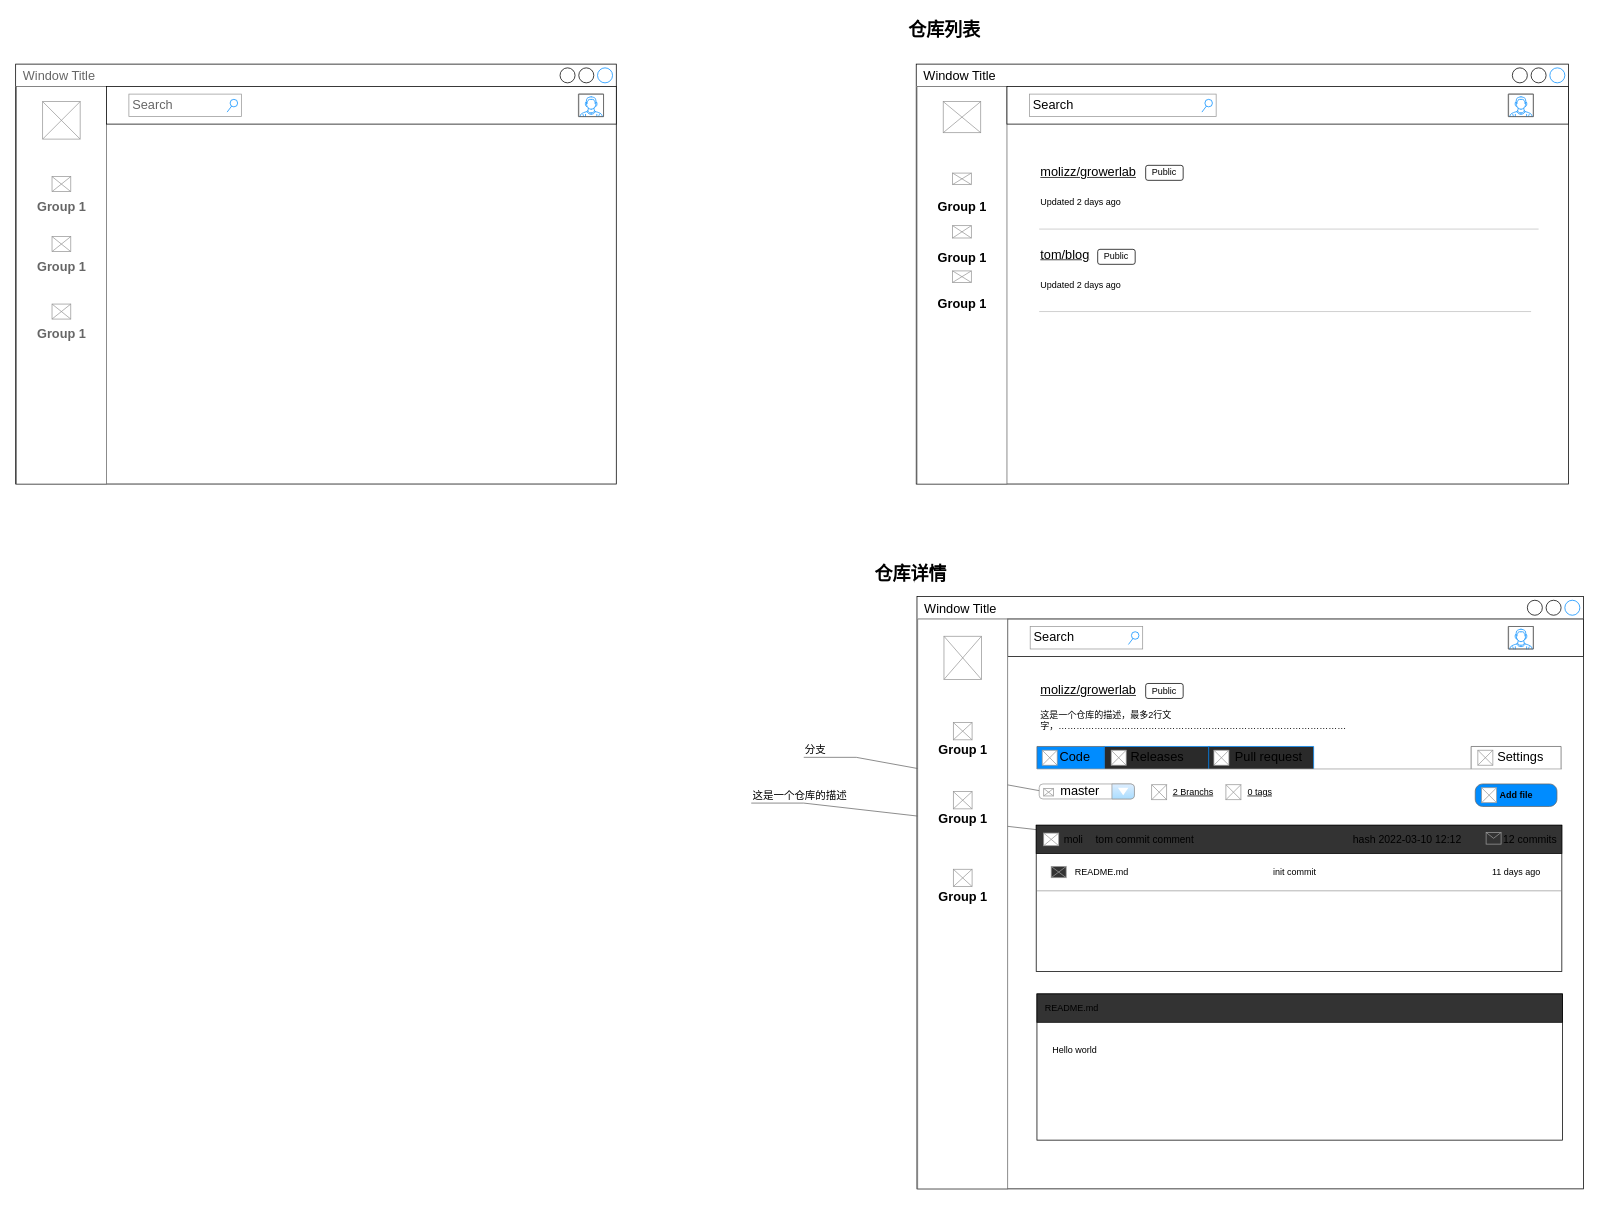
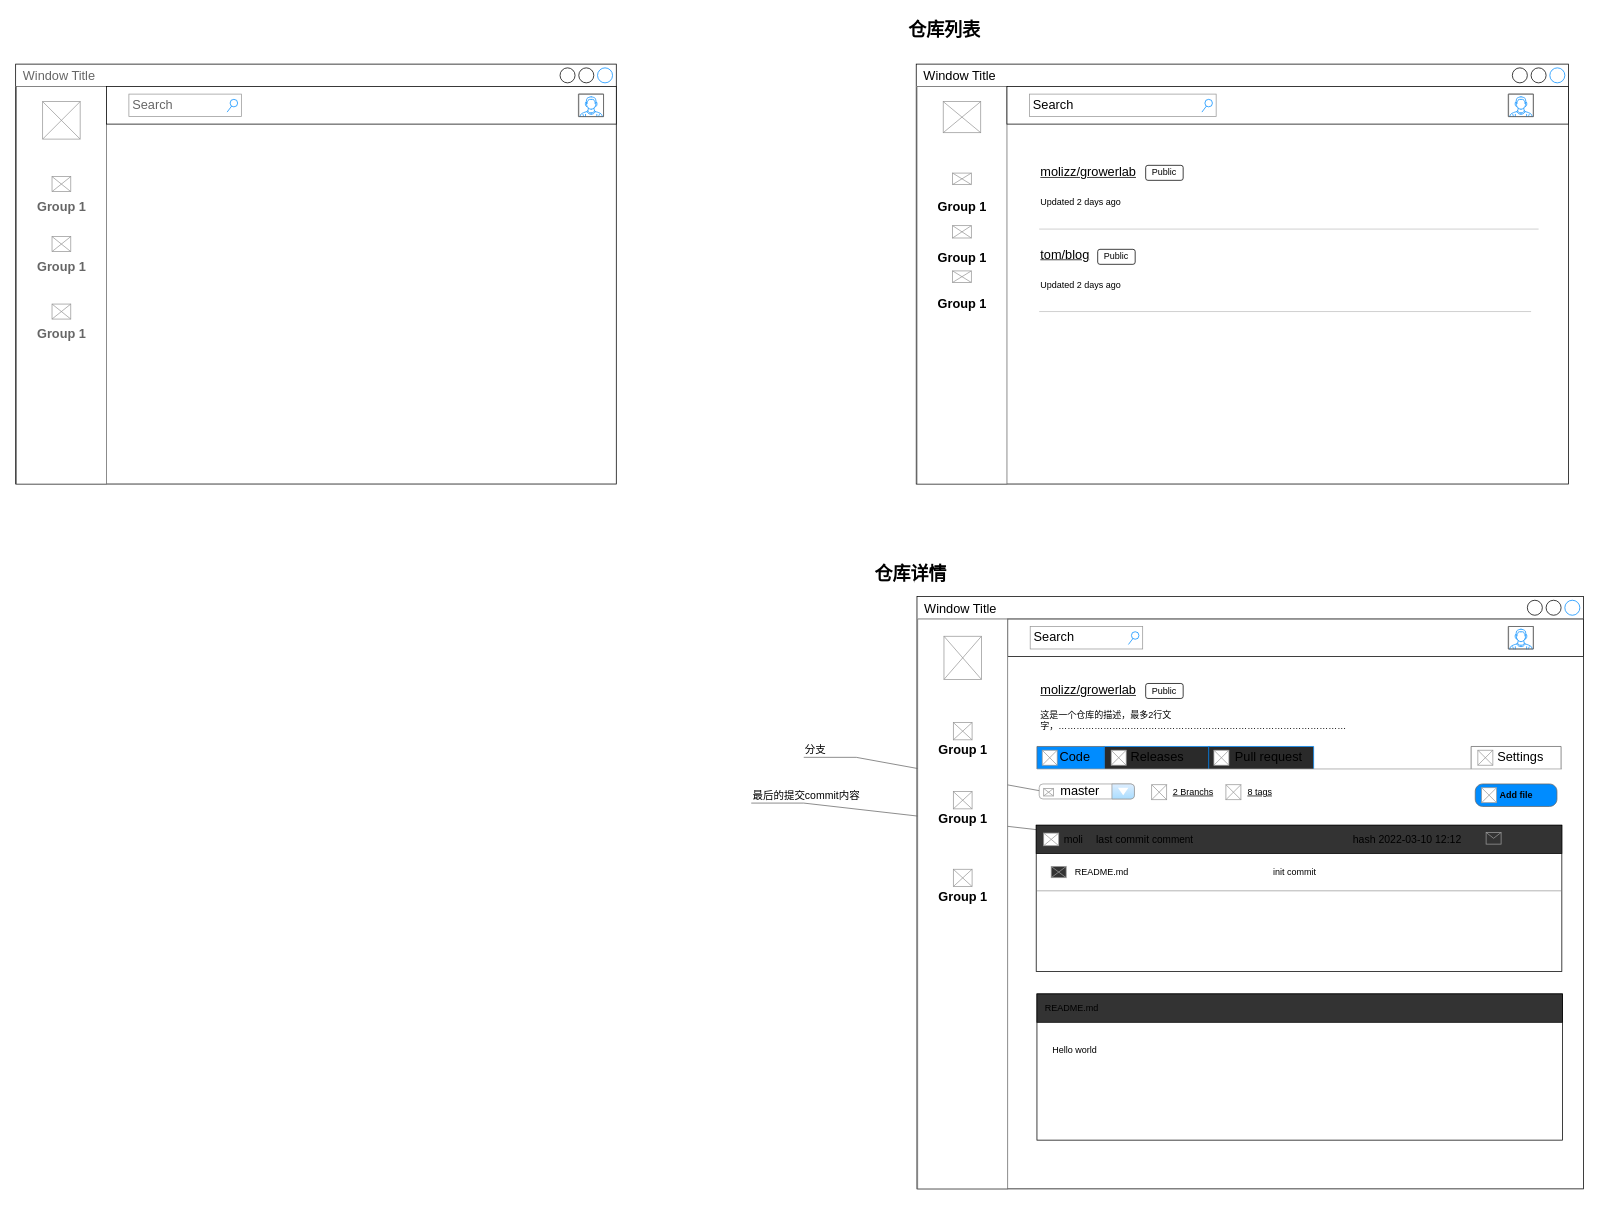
node "0 tags": label "0 tags" -> "8 tags"
node "这是一个仓库的描述": label "这是一个仓库的描述" -> "最后的提交commit内容"
node "tom commit comment": label "tom commit comment" -> "last commit comment"
node "12 commits": removed
node "11 days ago": removed
